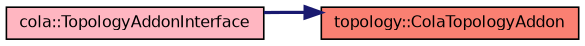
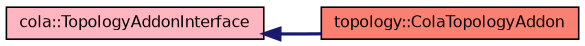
edge "cola::TopologyAddonInterface" -> "topology::ColaTopologyAddon": reversed
